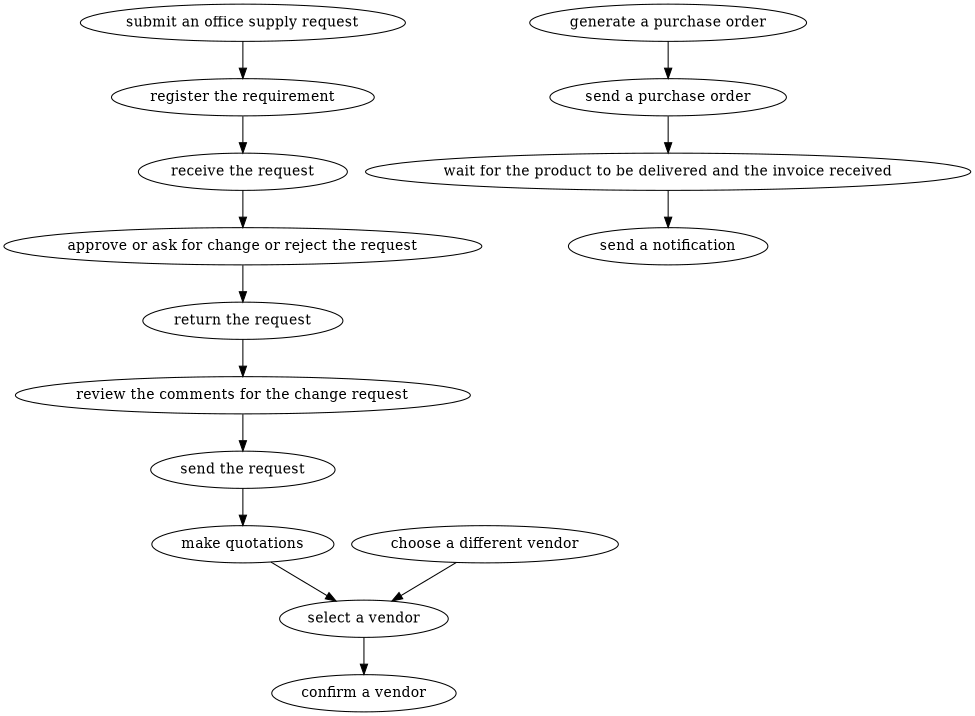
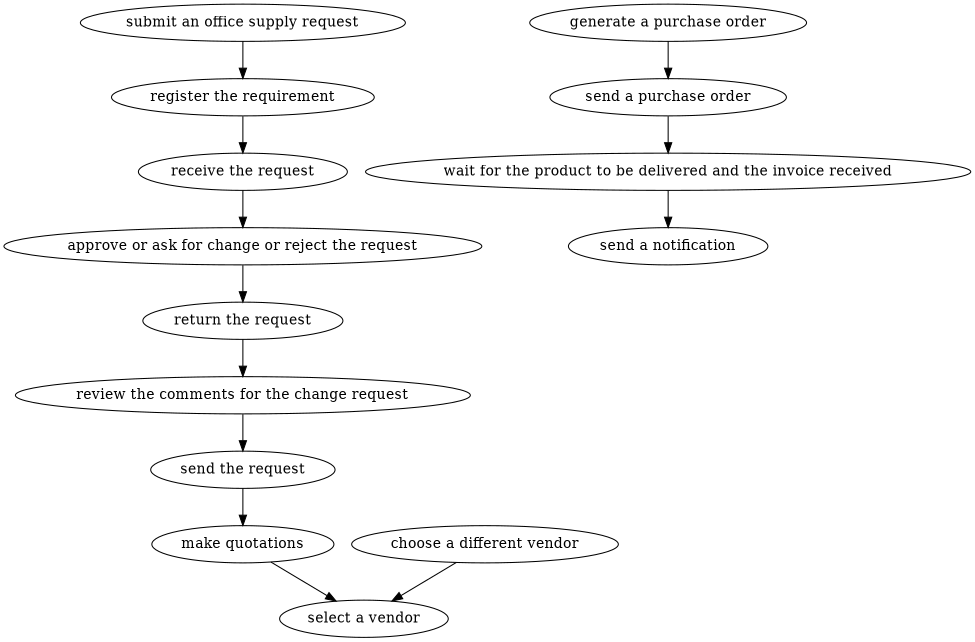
node "confirm a vendor": removed
